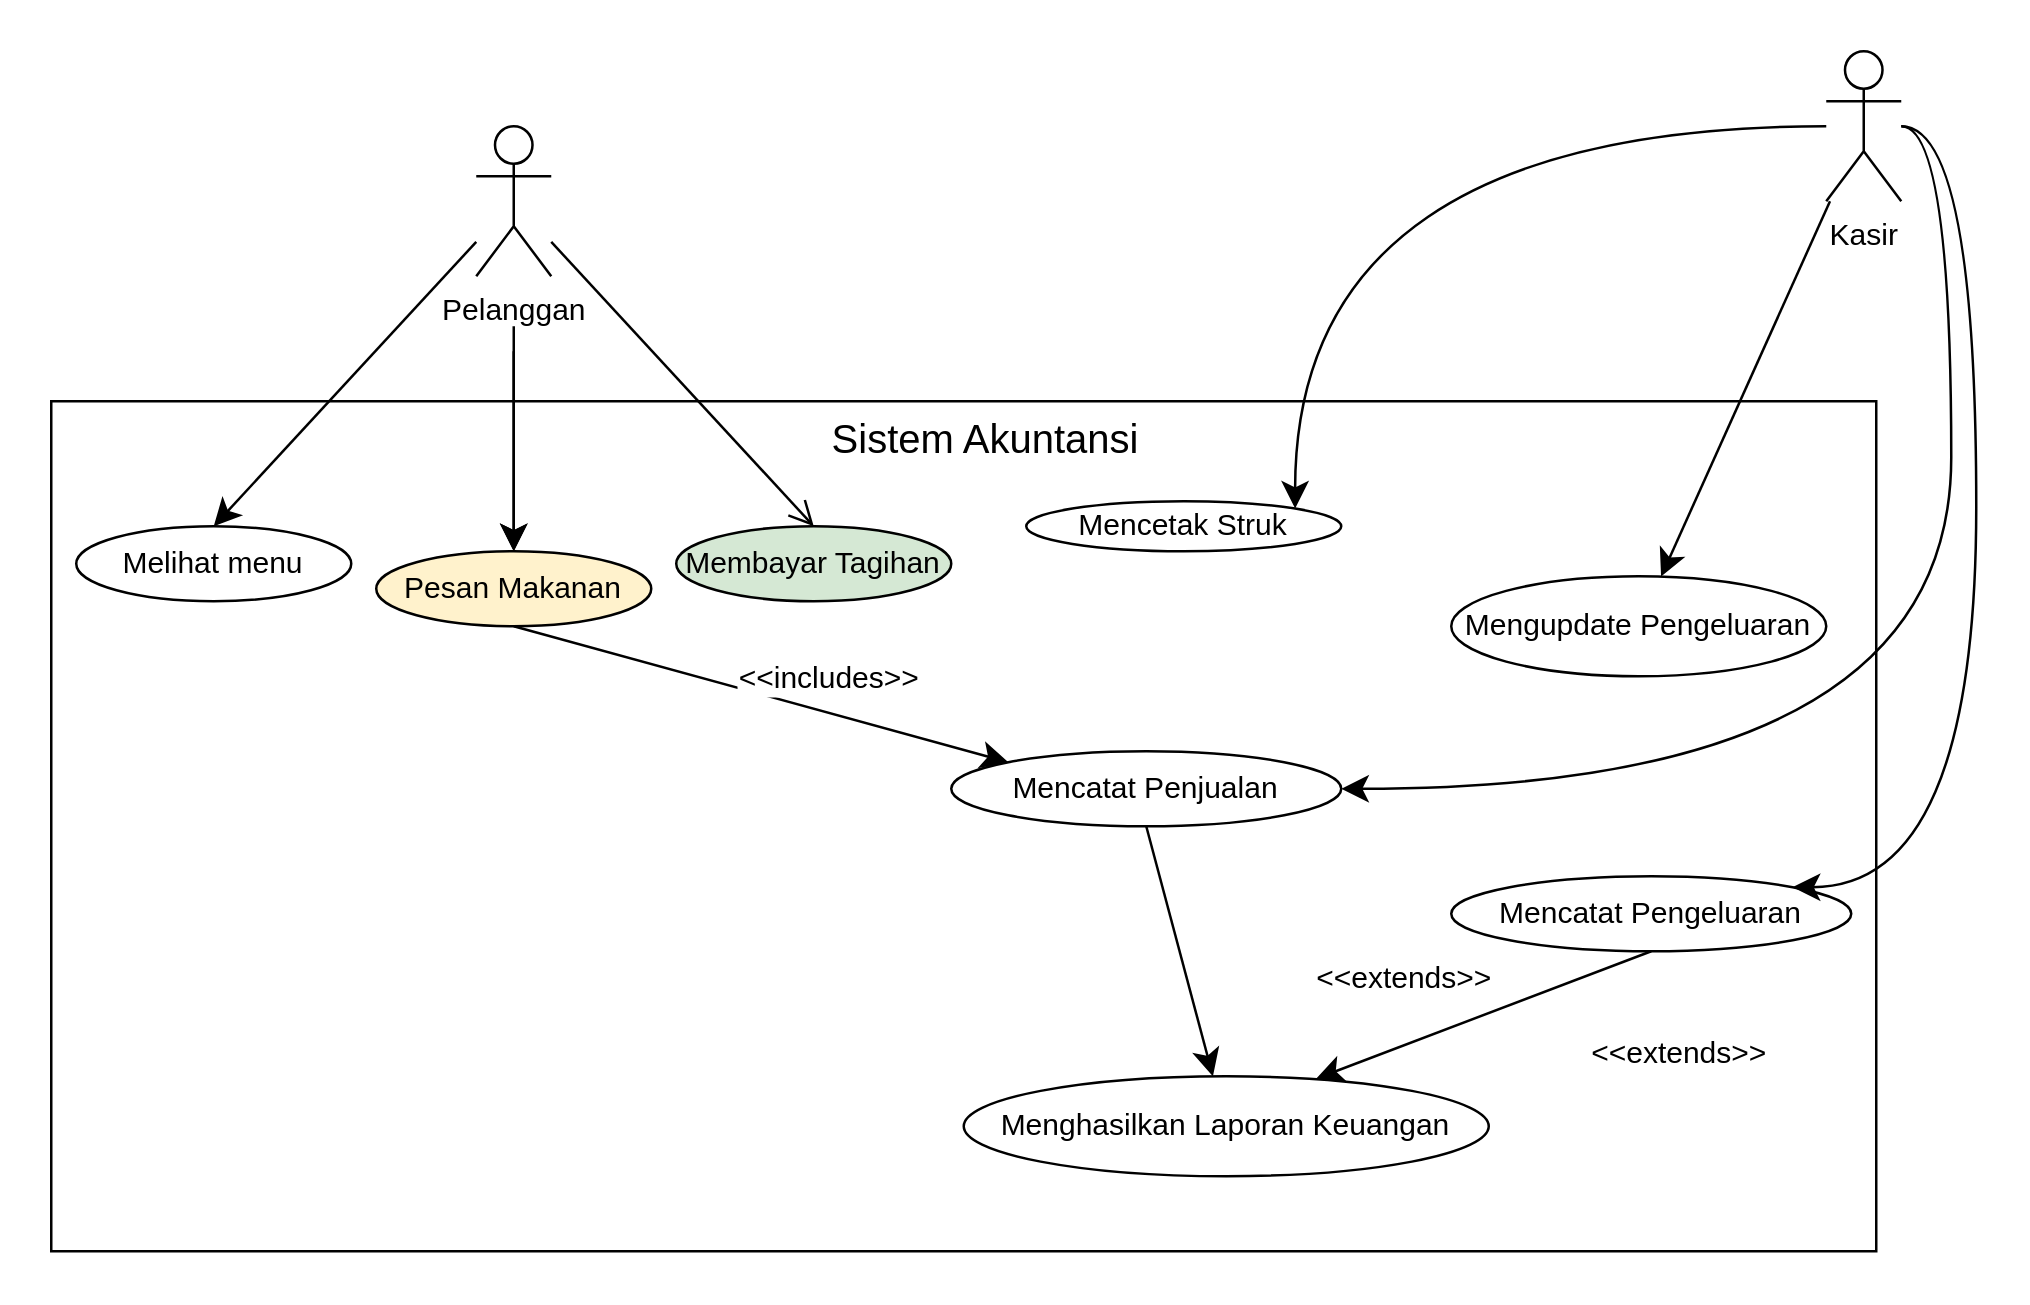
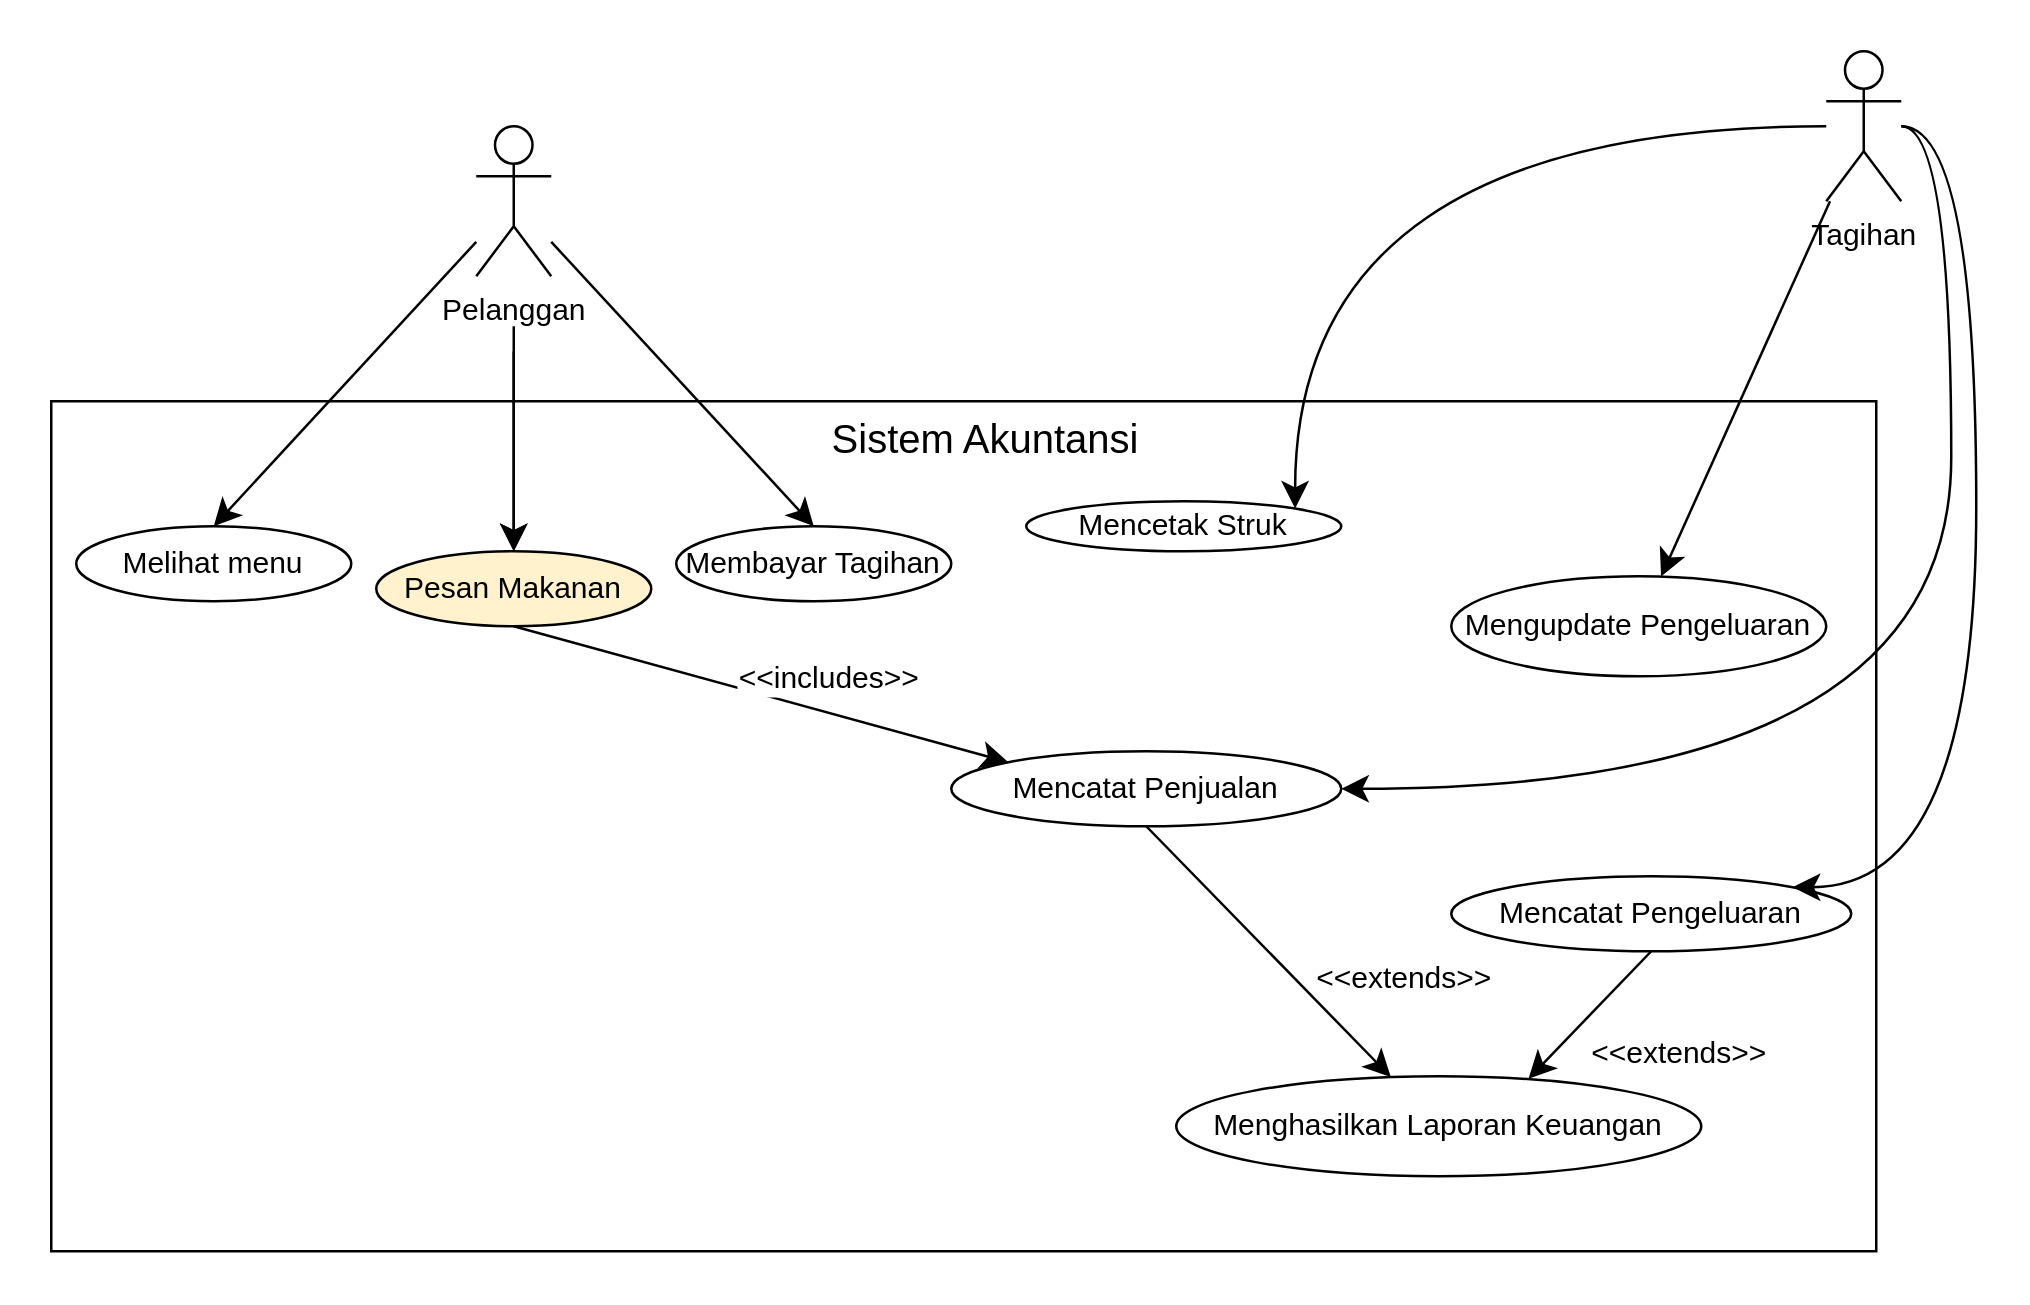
node "Kasir": label "Kasir" -> "Tagihan"
edge "Pelanggan" -> "Membayar Tagihan": arrowhead open -> classic
node "Membayar Tagihan": fillcolor #d5e8d4 -> #ffffff
node "Menghasilkan Laporan Keuangan": moved (1226, 1126) -> (1439, 1126)
